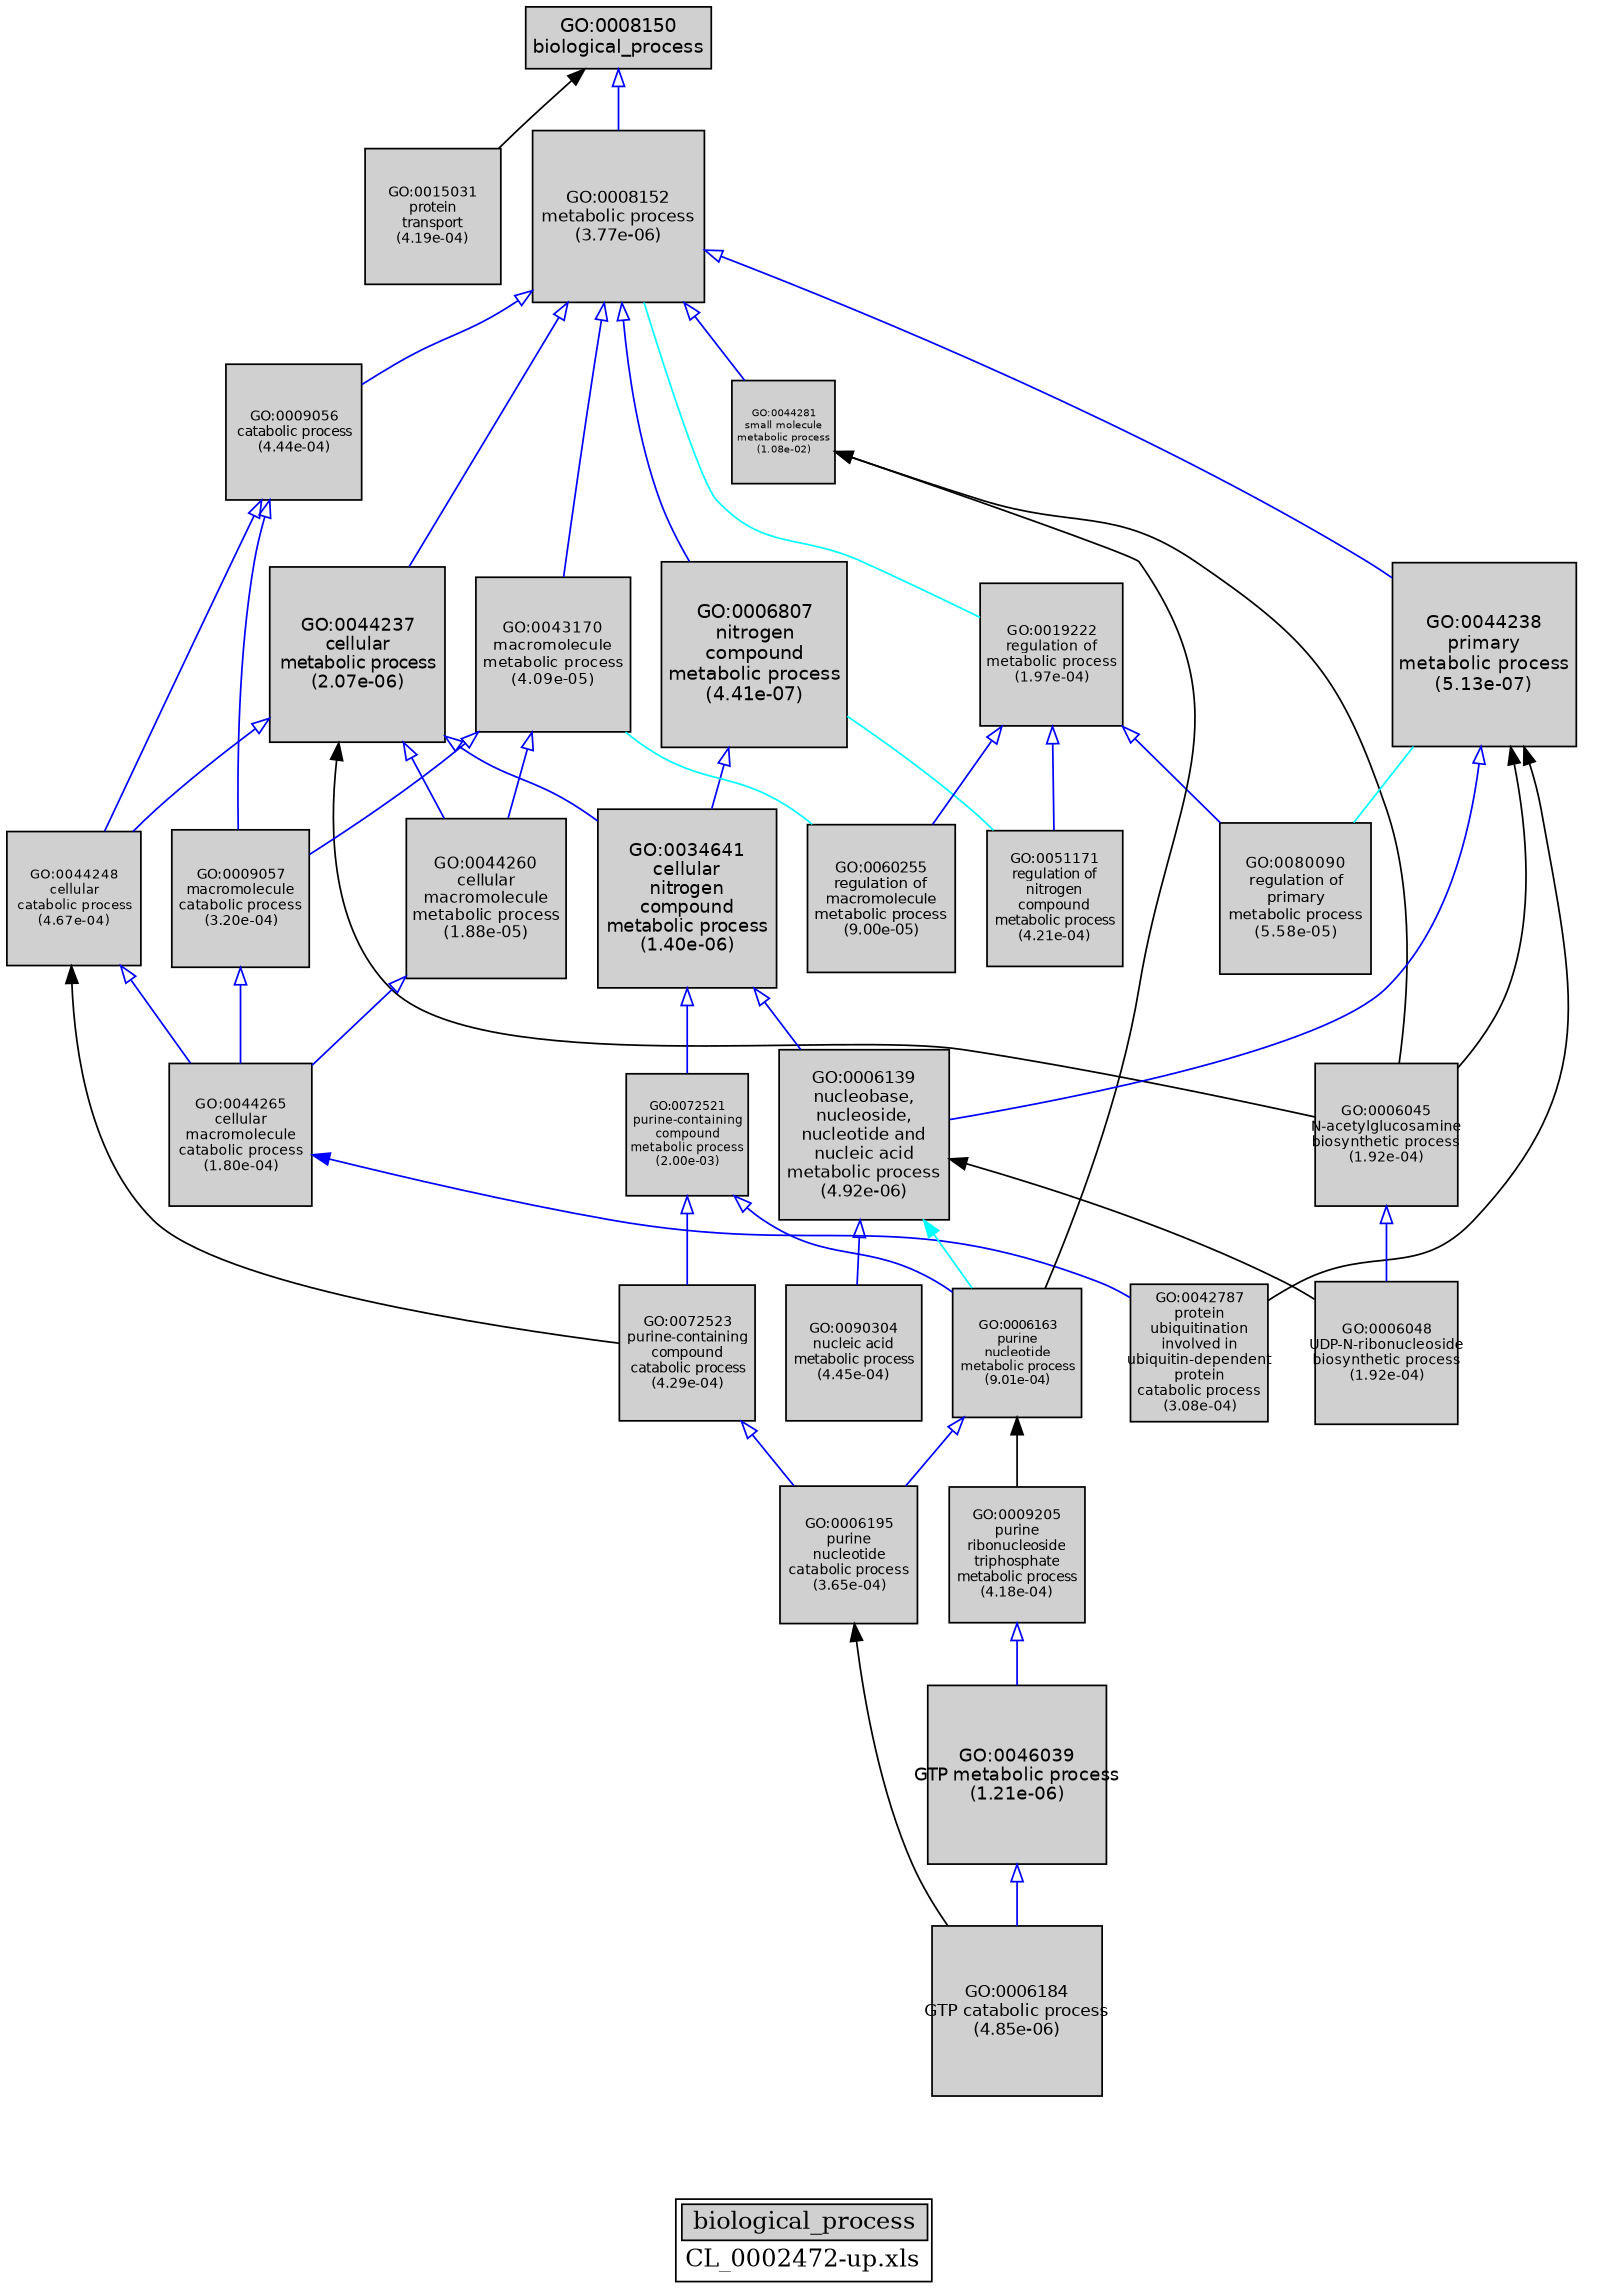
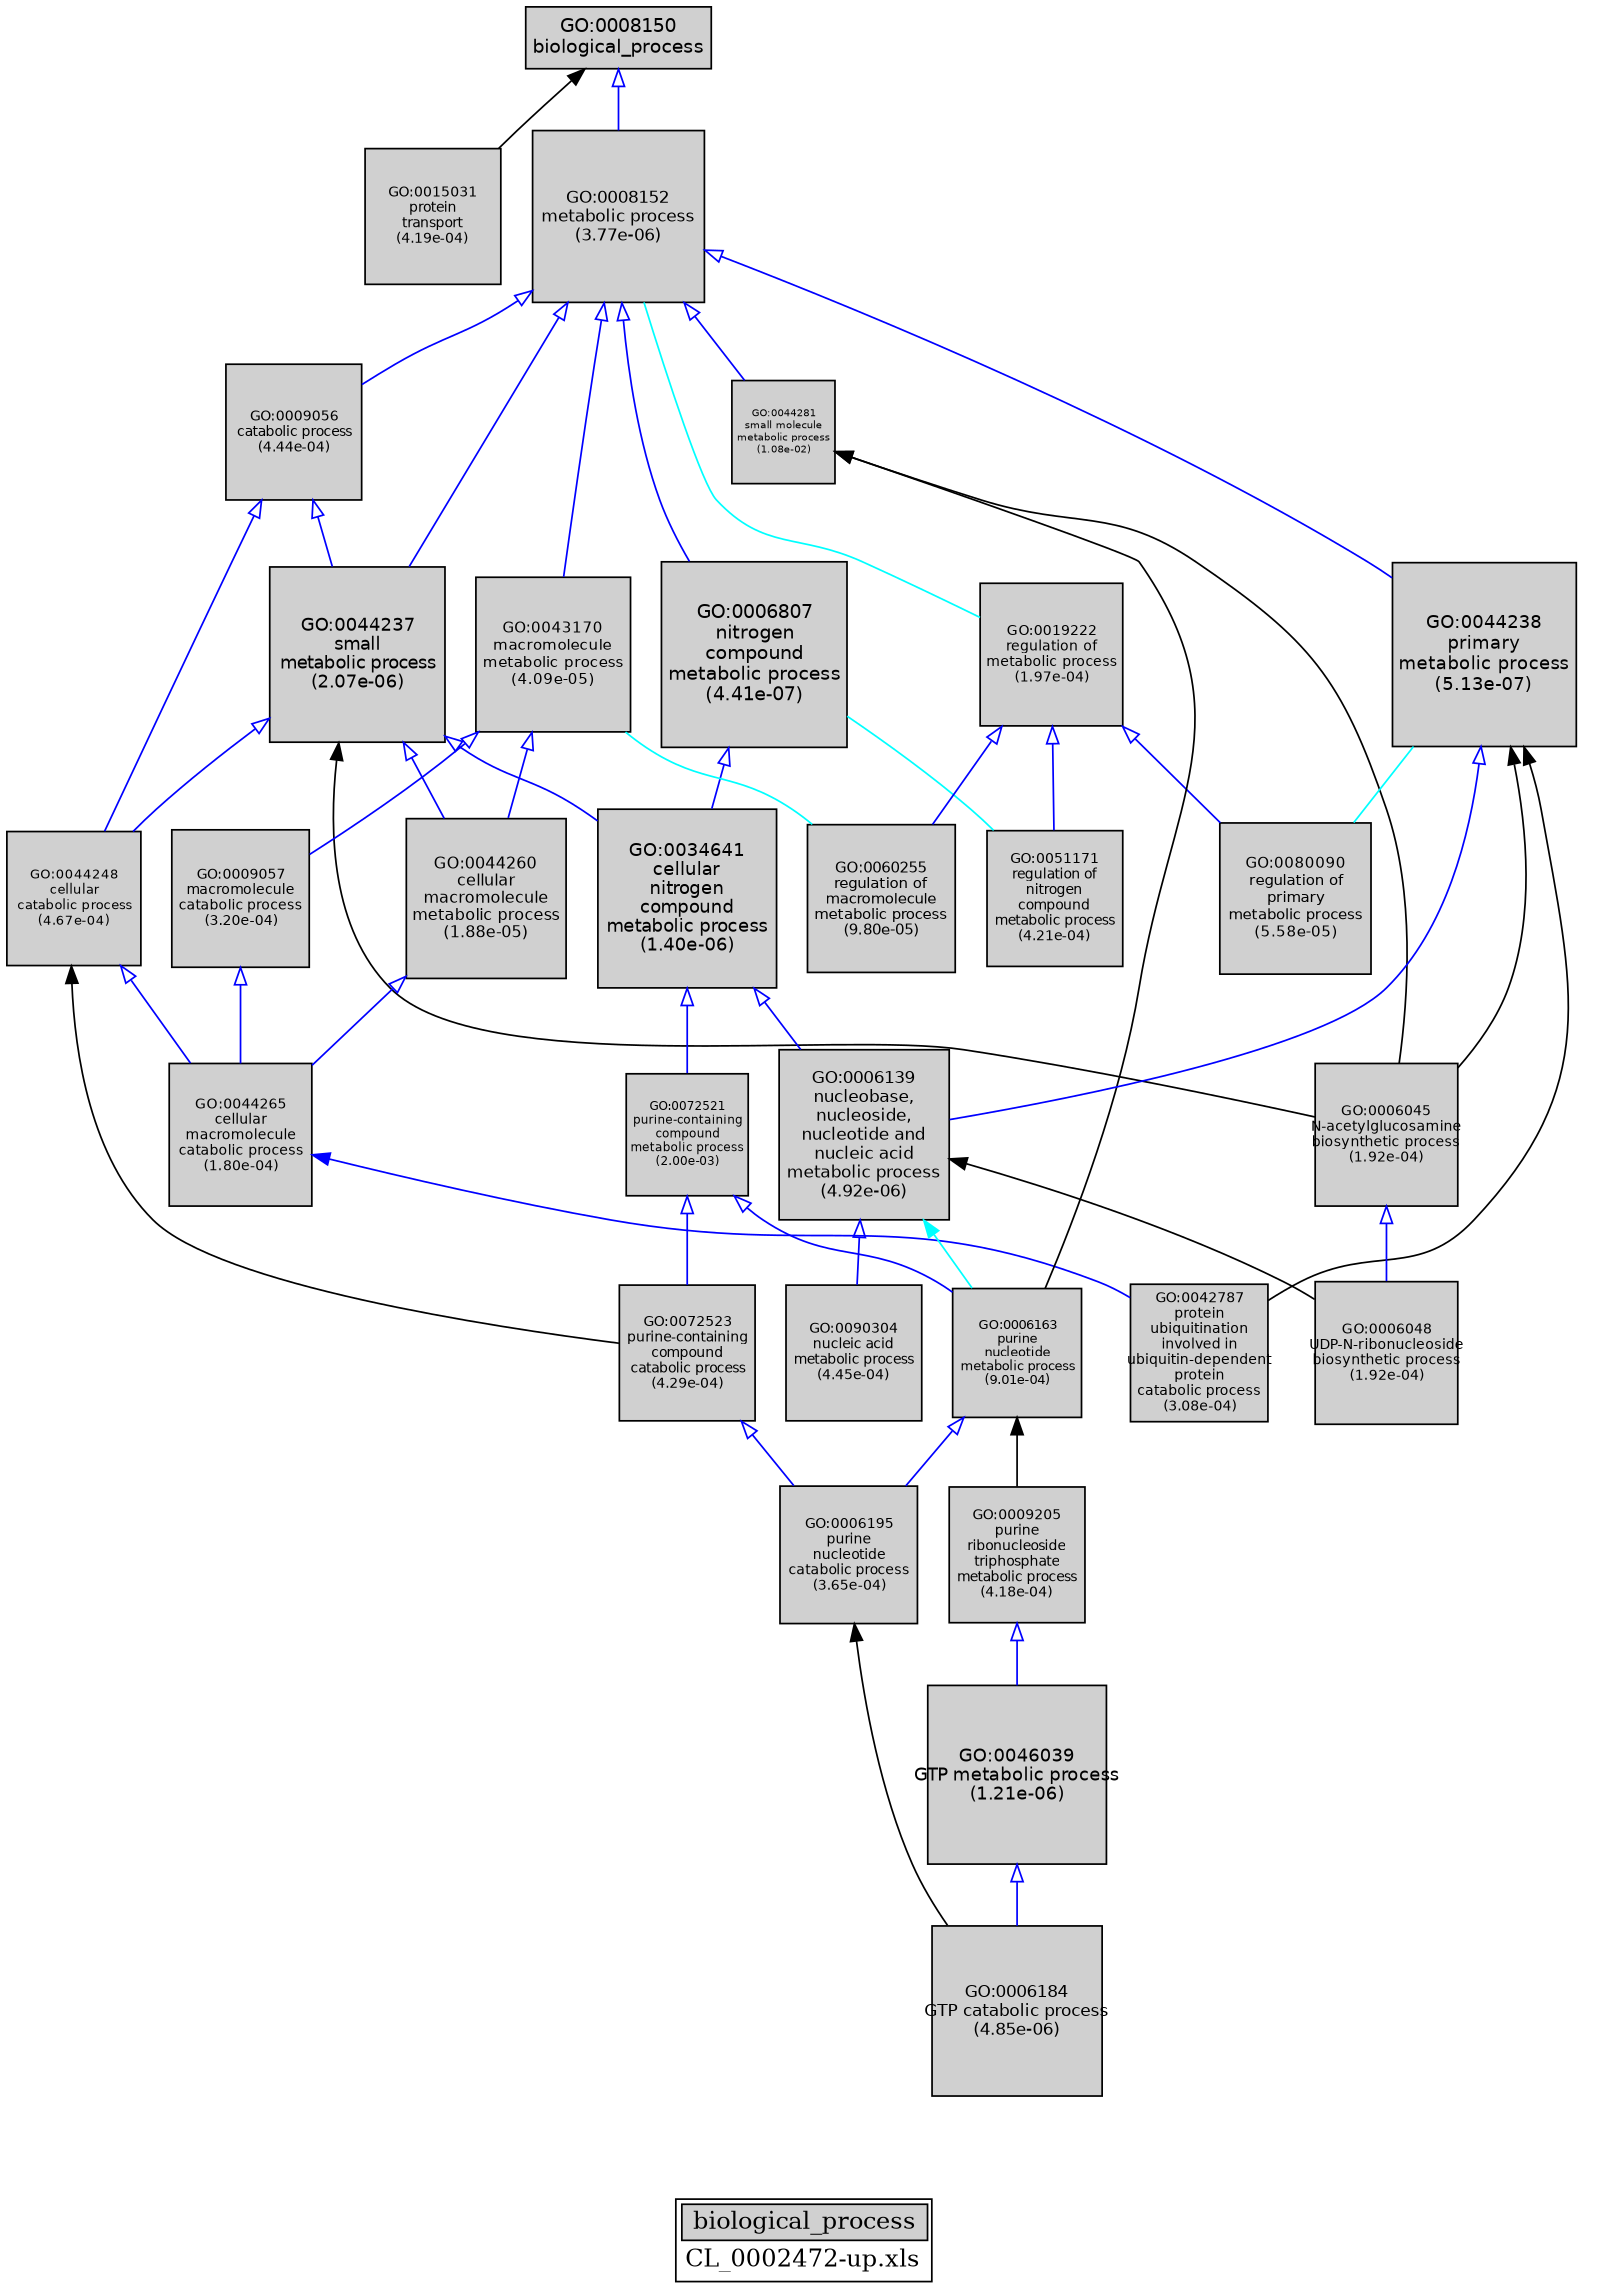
node "GO:0044237": text "cellular" -> "small"
edge "GO:0009057" -> "GO:0009056": now "GO:0044237" -> "GO:0009056"
node "GO:0060255": text "(9.00e-05)" -> "(9.80e-05)"
